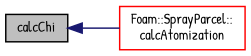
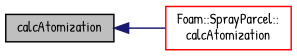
node "calcChi": label "calcChi" -> "calcAtomization"
